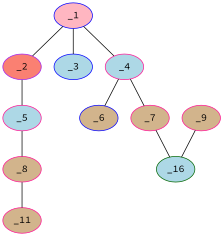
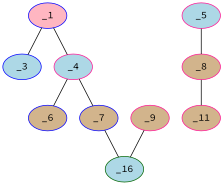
node "_2": removed
node "_7": color deeppink -> blue
